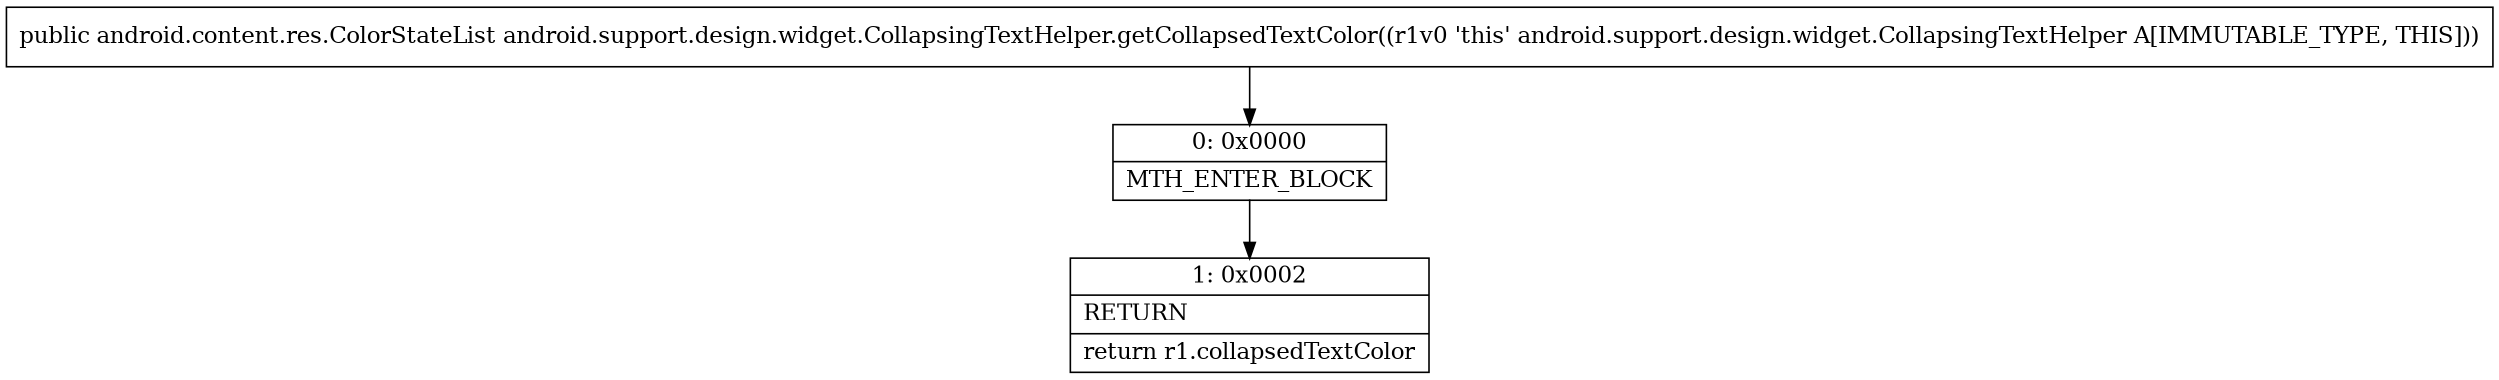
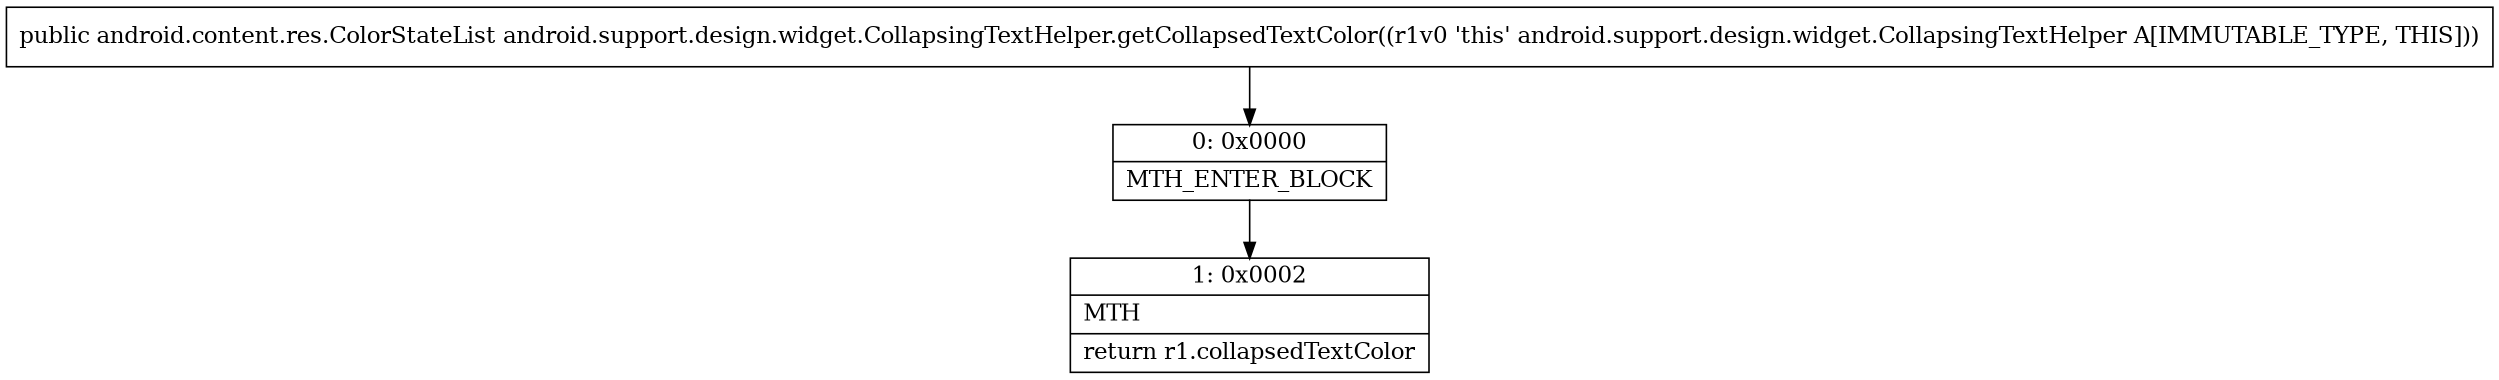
node "1: 0x0002": text "RETURN" -> "MTH"
